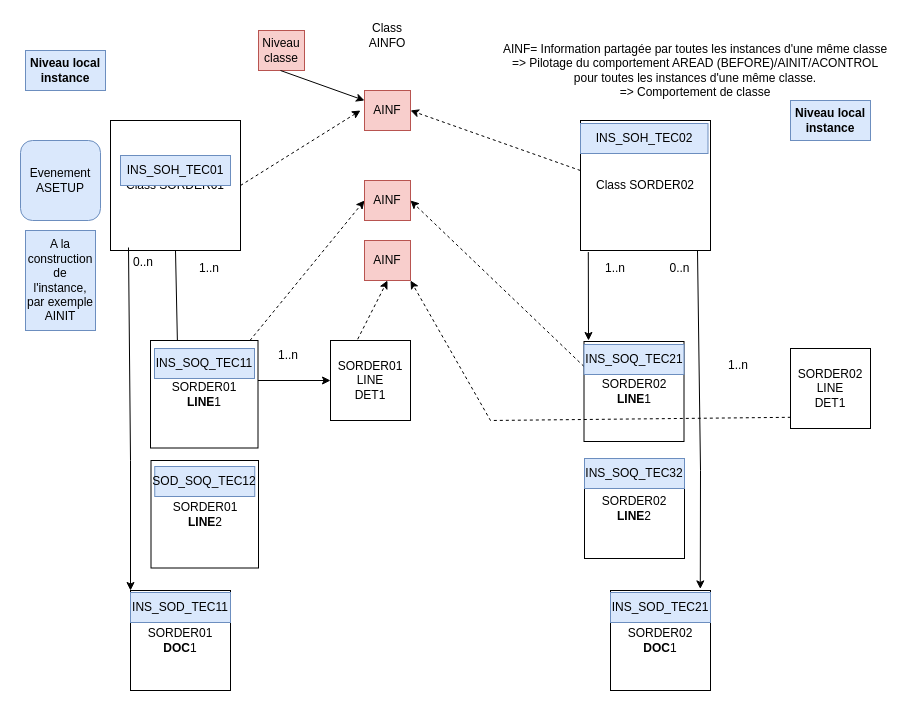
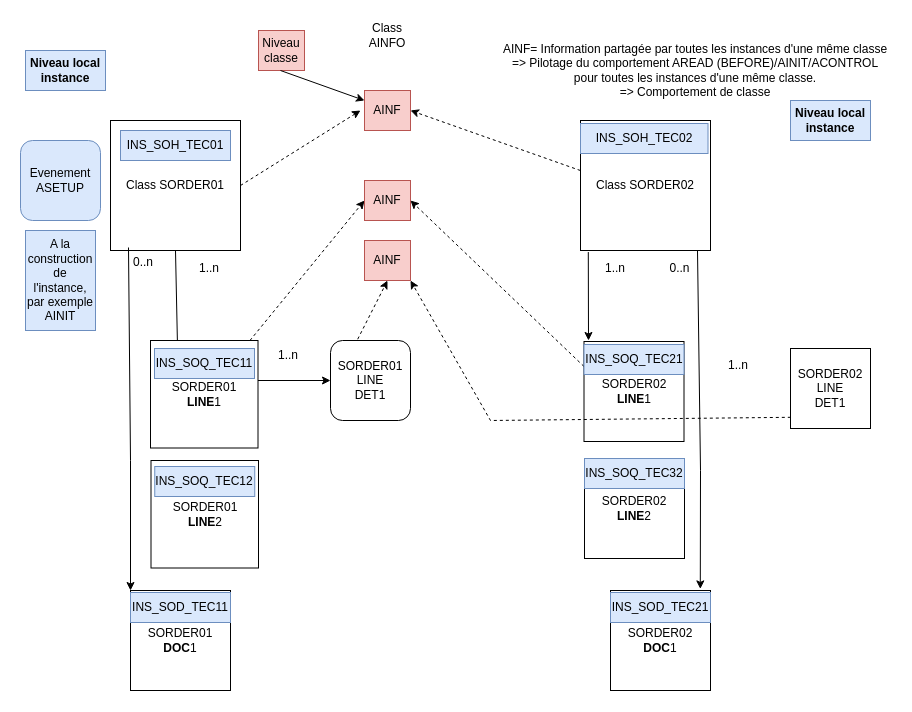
node "INS_SOH_TEC01": moved (176, 171) -> (176, 146)
node "SORDER01 LINE DET1": shape rectangle -> rounded rectangle
node "SOD_SOQ_TEC12": label "SOD_SOQ_TEC12" -> "INS_SOQ_TEC12"
